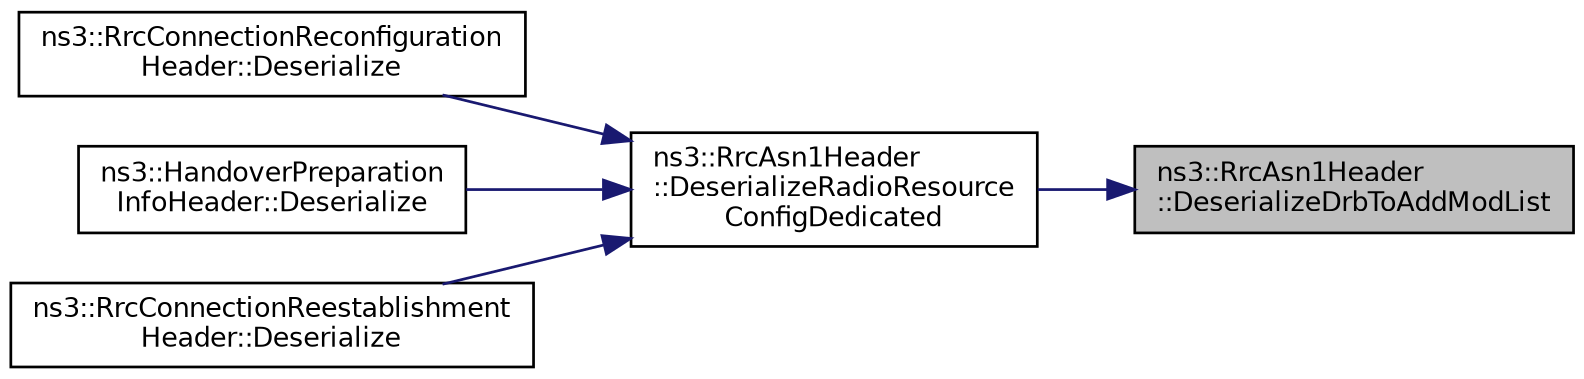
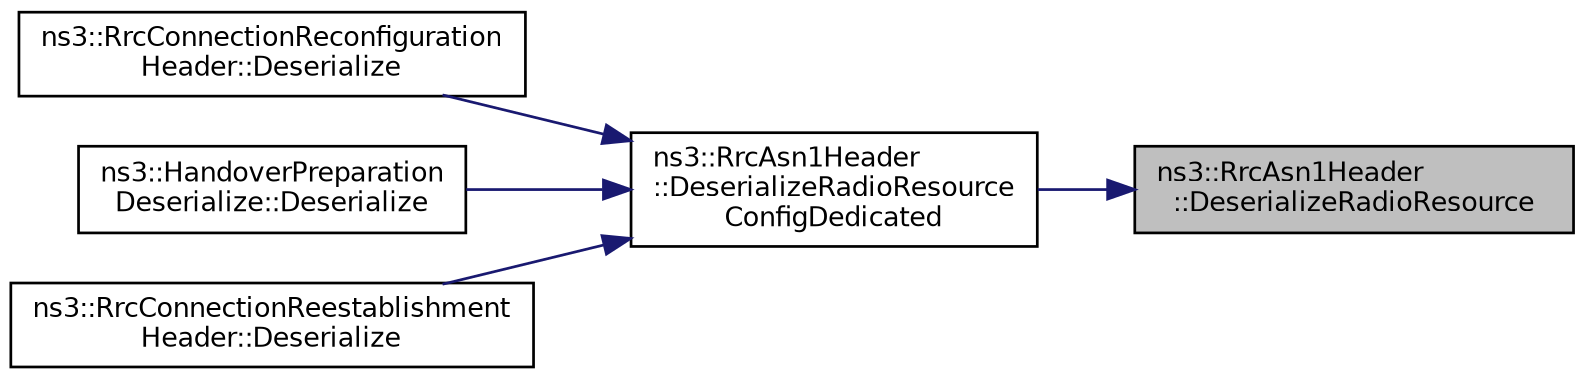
node "ns3::HandoverPreparation InfoHeader::Deserialize": label "ns3::HandoverPreparation InfoHeader::Deserialize" -> "ns3::HandoverPreparation Deserialize::Deserialize"
node "ns3::RrcAsn1Header ::DeserializeDrbToAddModList": label "ns3::RrcAsn1Header ::DeserializeDrbToAddModList" -> "ns3::RrcAsn1Header ::DeserializeRadioResource"
